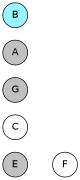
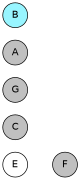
node "C": fillcolor white -> gray
node "E": fillcolor gray -> white
node "F": fillcolor white -> gray
